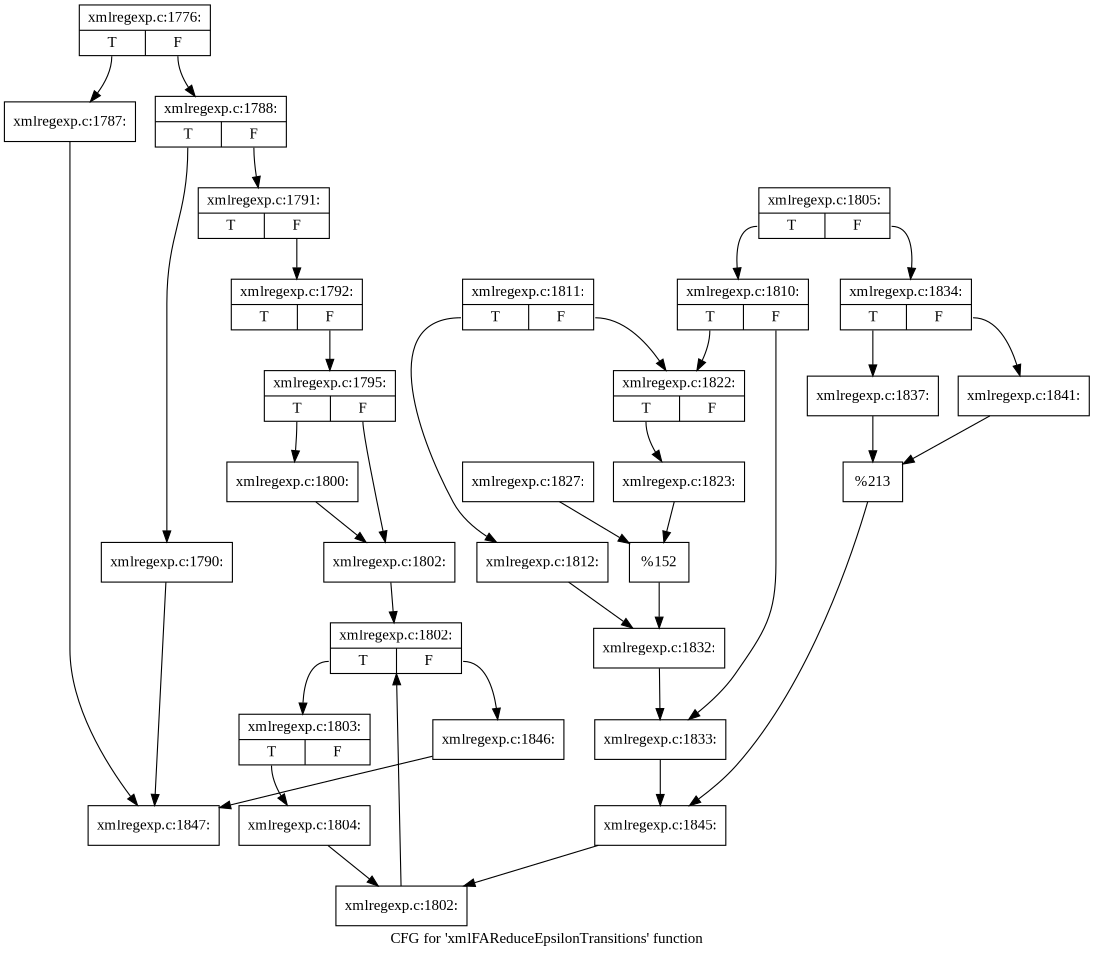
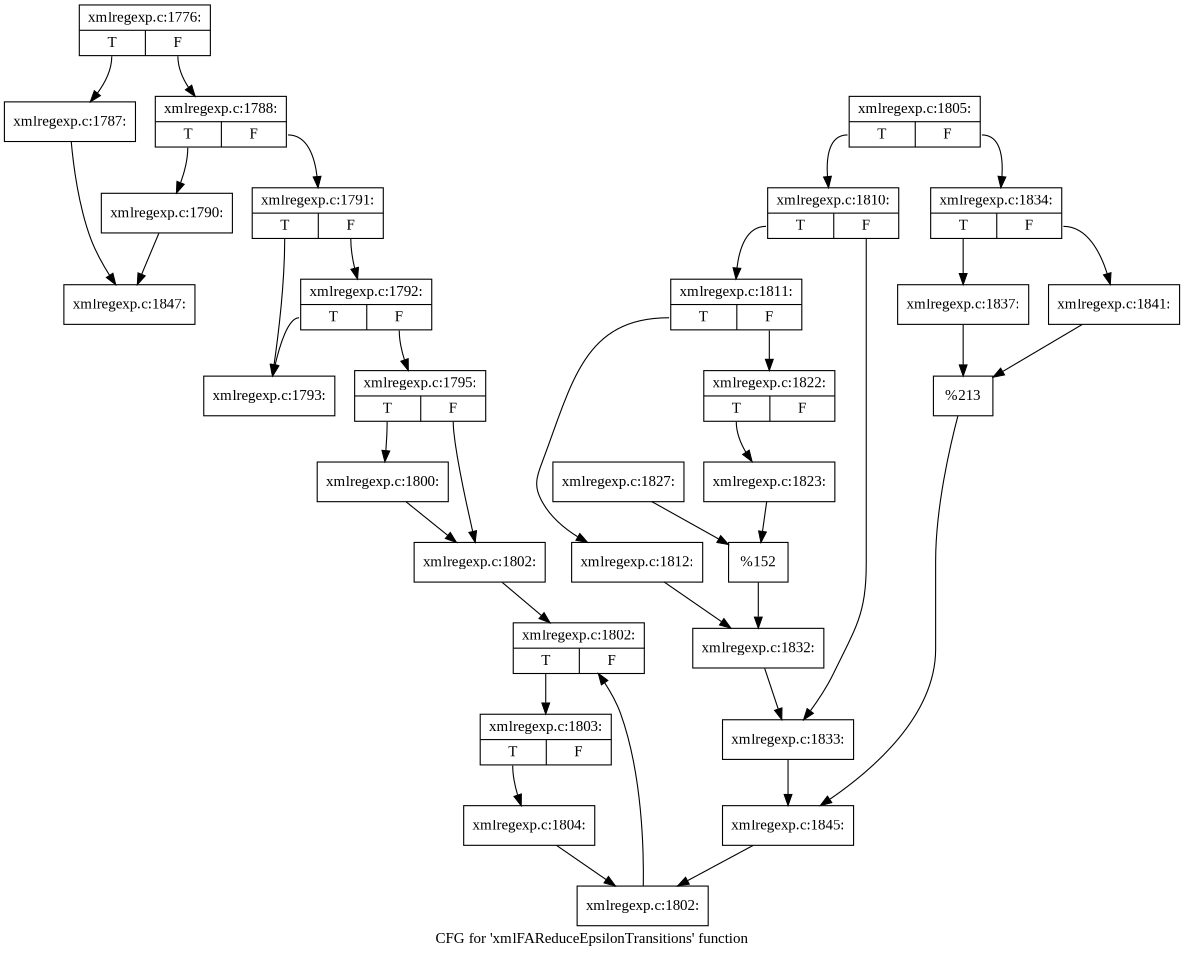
edge "xmlregexp.c:1810:" -> "xmlregexp.c:1822:": now "xmlregexp.c:1810:" -> "xmlregexp.c:1811:"
node "xmlregexp.c:1793:": added
node "xmlregexp.c:1846:": removed
